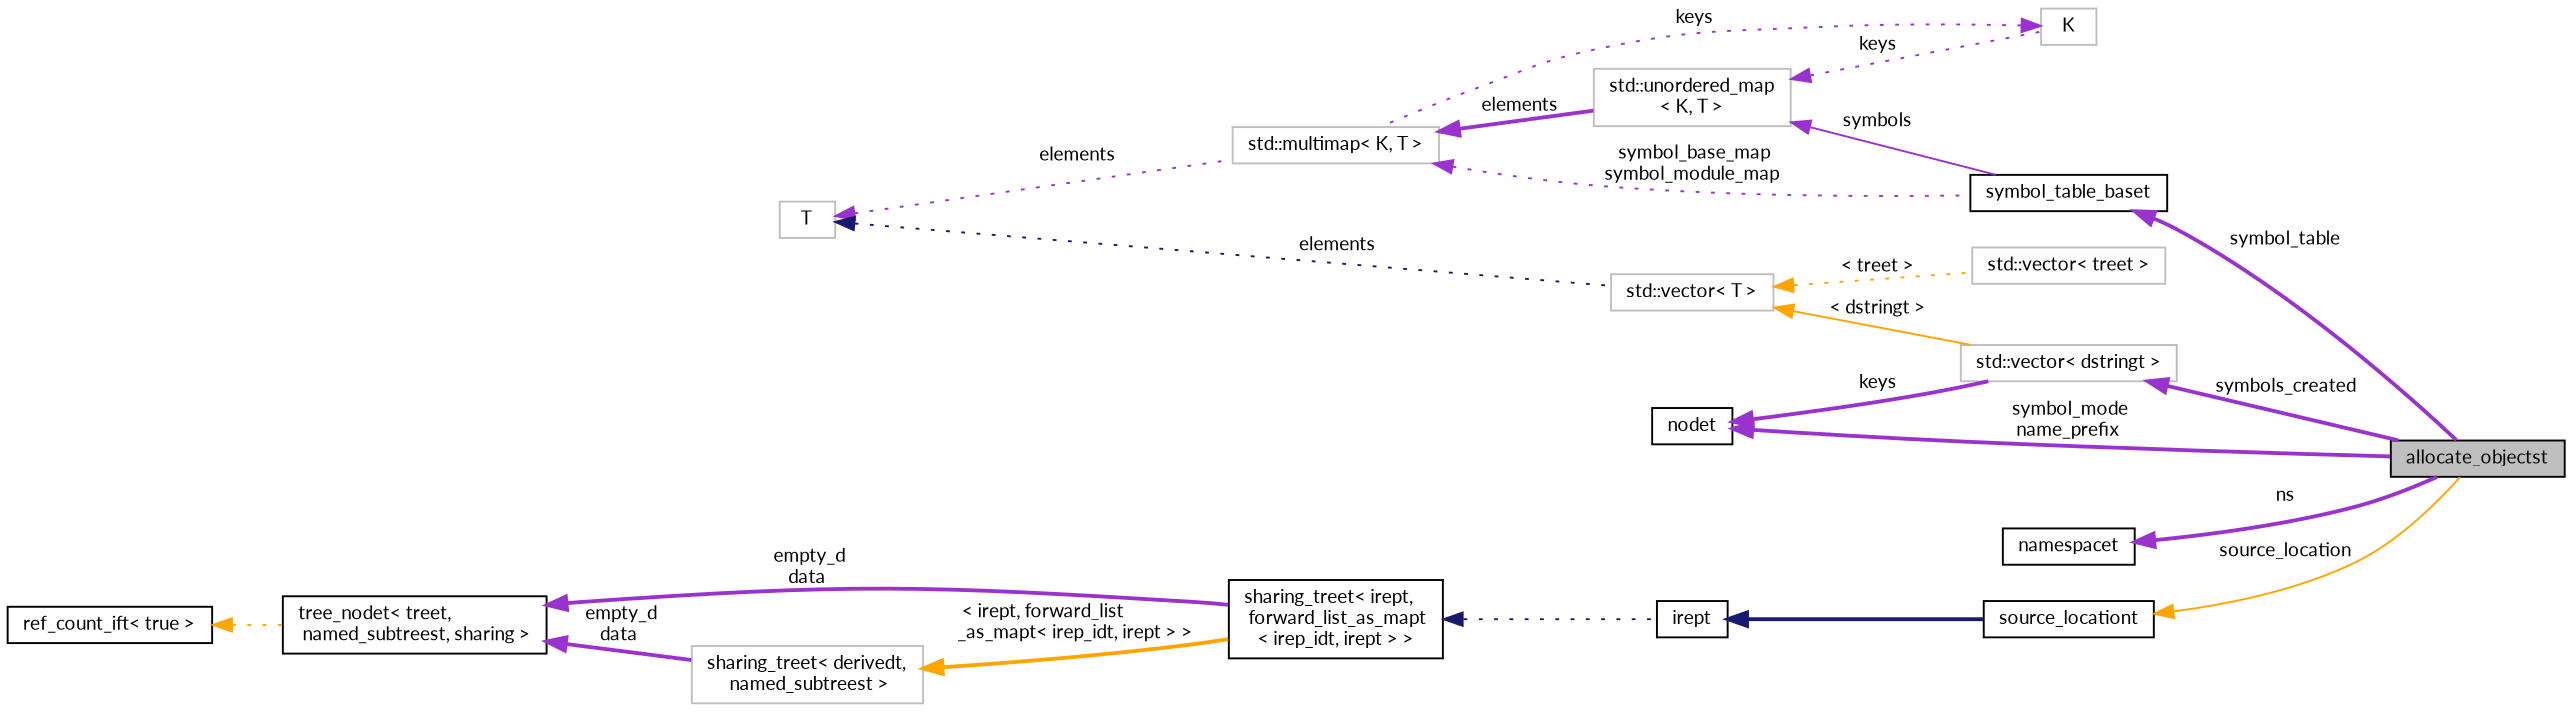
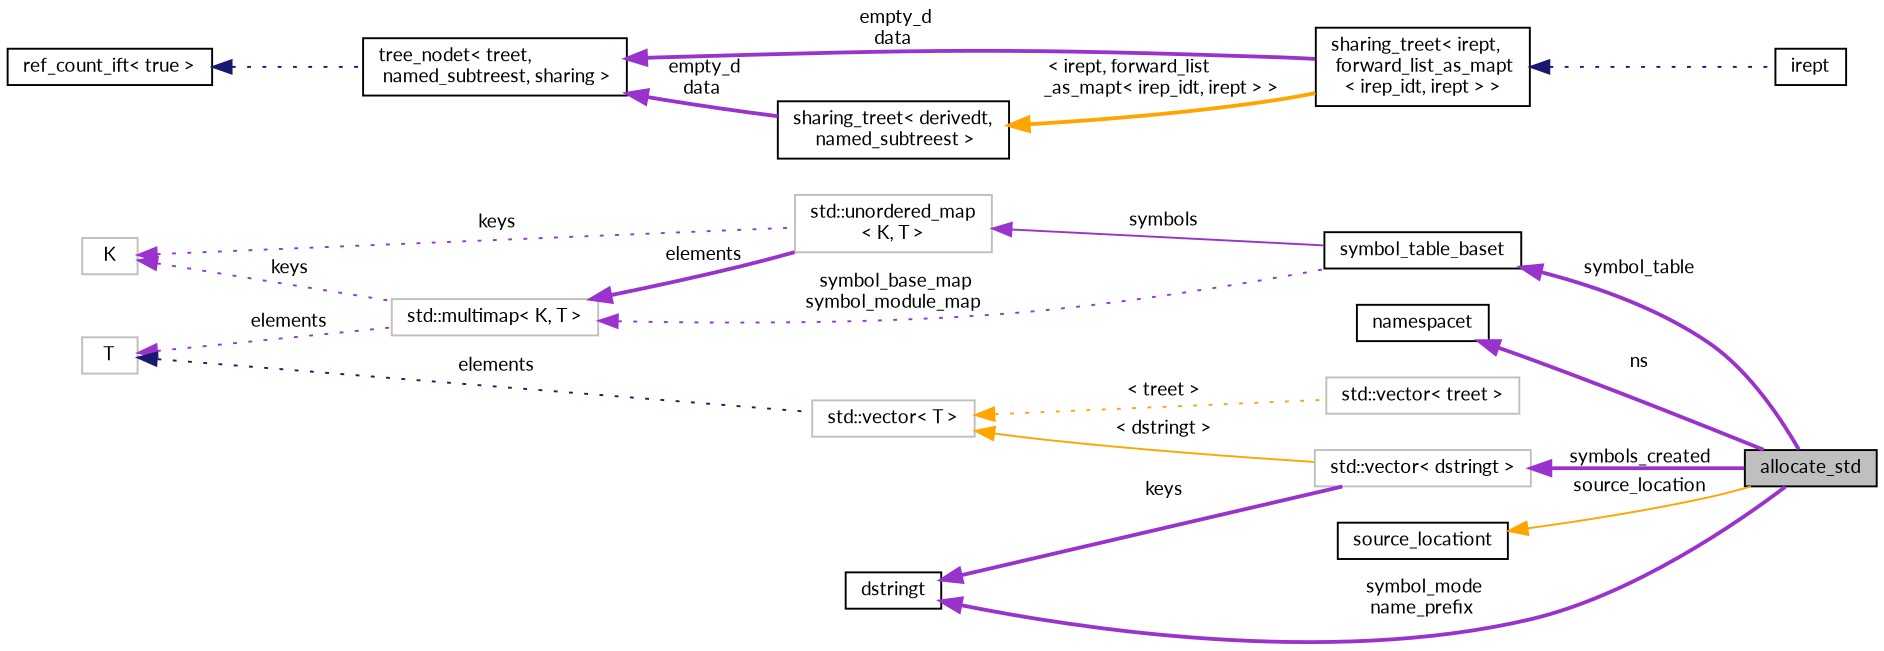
edge "K" -> "std::unordered_map < K, T >": reversed
node "nodet": label "nodet" -> "dstringt"
node "allocate_objectst": label "allocate_objectst" -> "allocate_std"
edge "source_locationt" -> "irept": removed
edge "tree_nodet< treet, named_subtreest, sharing >" -> "ref_count_ift< true >": color orange -> midnightblue
node "sharing_treet< derivedt, named_subtreest >": color grey75 -> black
